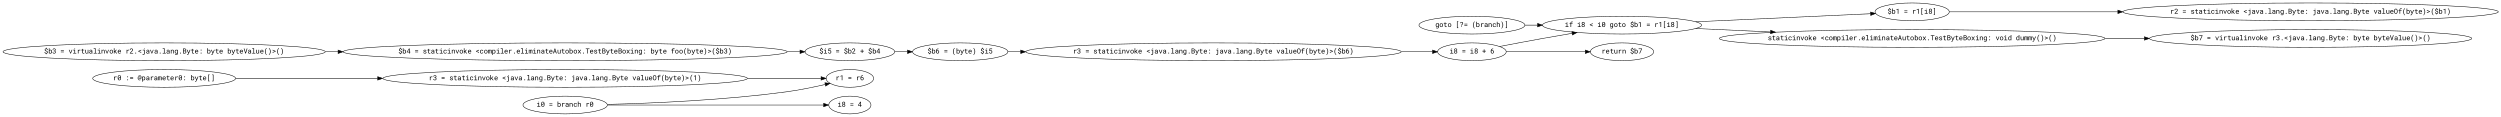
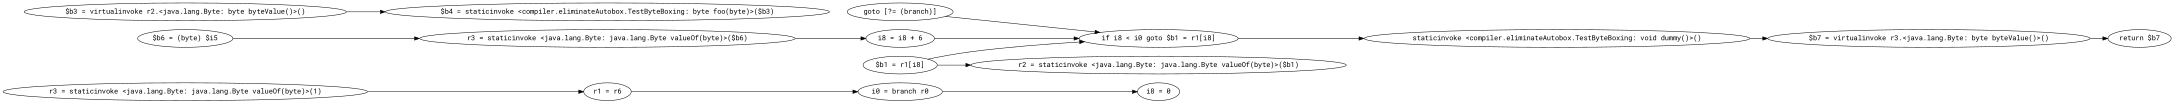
edge "if i8 < i0 goto $b1 = r1[i8]" -> "$b1 = r1[i8]": reversed
node "$i5 = $b2 + $b4": removed
edge "i8 = i8 + 6" -> "return $b7": now "$b7 = virtualinvoke r3.<java.lang.Byte: byte byteValue()>()" -> "return $b7"
node "r0 := @parameter0: byte[]": removed
edge "i0 = branch r0" -> "r1 = r6": reversed
node "i8 = 4": label "i8 = 4" -> "i8 = 0"
